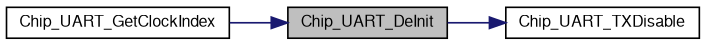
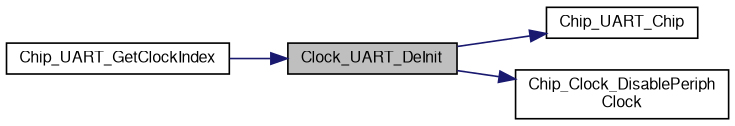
node "Chip_UART_DeInit": label "Chip_UART_DeInit" -> "Clock_UART_DeInit"
node "Chip_UART_TXDisable": label "Chip_UART_TXDisable" -> "Chip_UART_Chip"
node "Chip_Clock_DisablePeriph Clock": added
